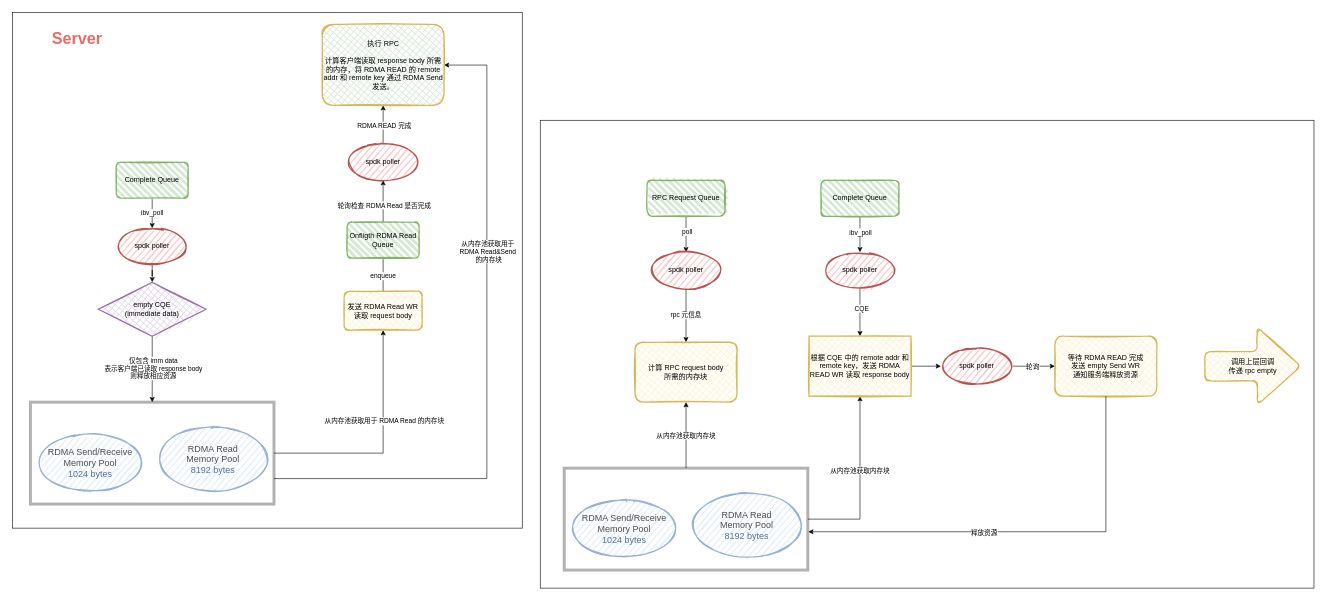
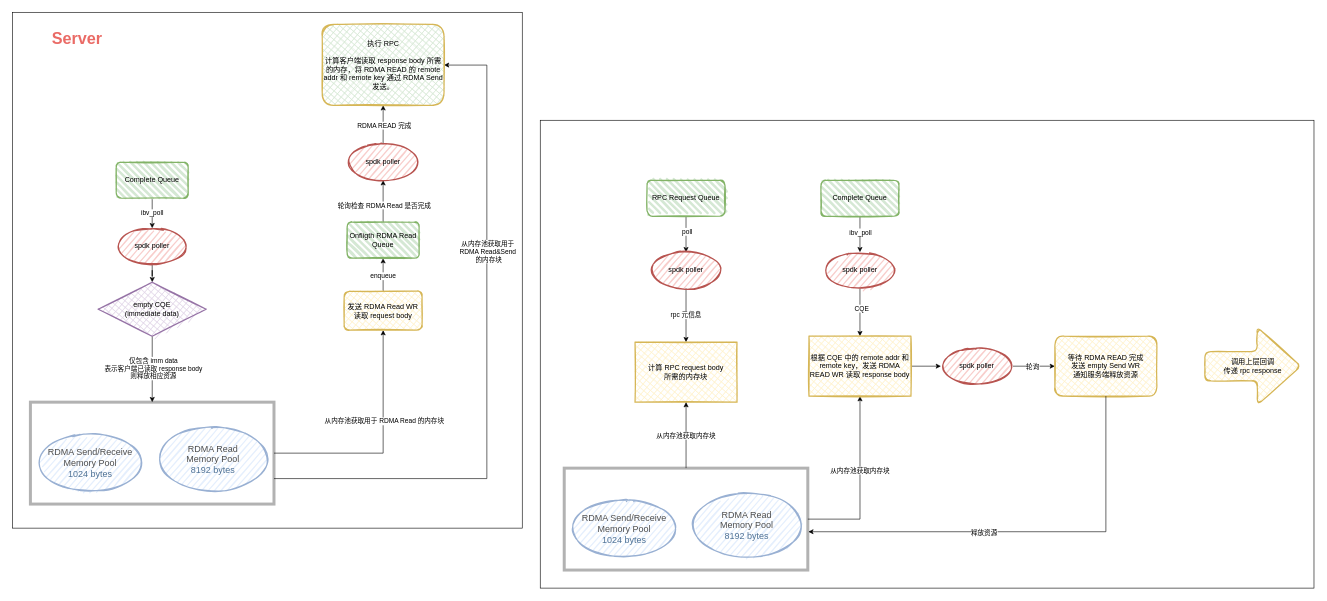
edge "Onfligth RDMA Read Queue" -- "发送 RDMA Read WR 读取 request body": arrowhead none -> classic
node "调用上层回调 传递 rpc empty": label "调用上层回调 传递 rpc empty" -> "调用上层回调 传递 rpc response"
node "计算 RPC request body 所需的内存块": shape rounded rectangle -> rectangle
